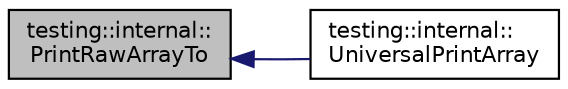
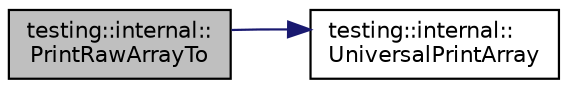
edge "testing::internal:: UniversalPrintArray" -> "testing::internal:: PrintRawArrayTo": reversed
